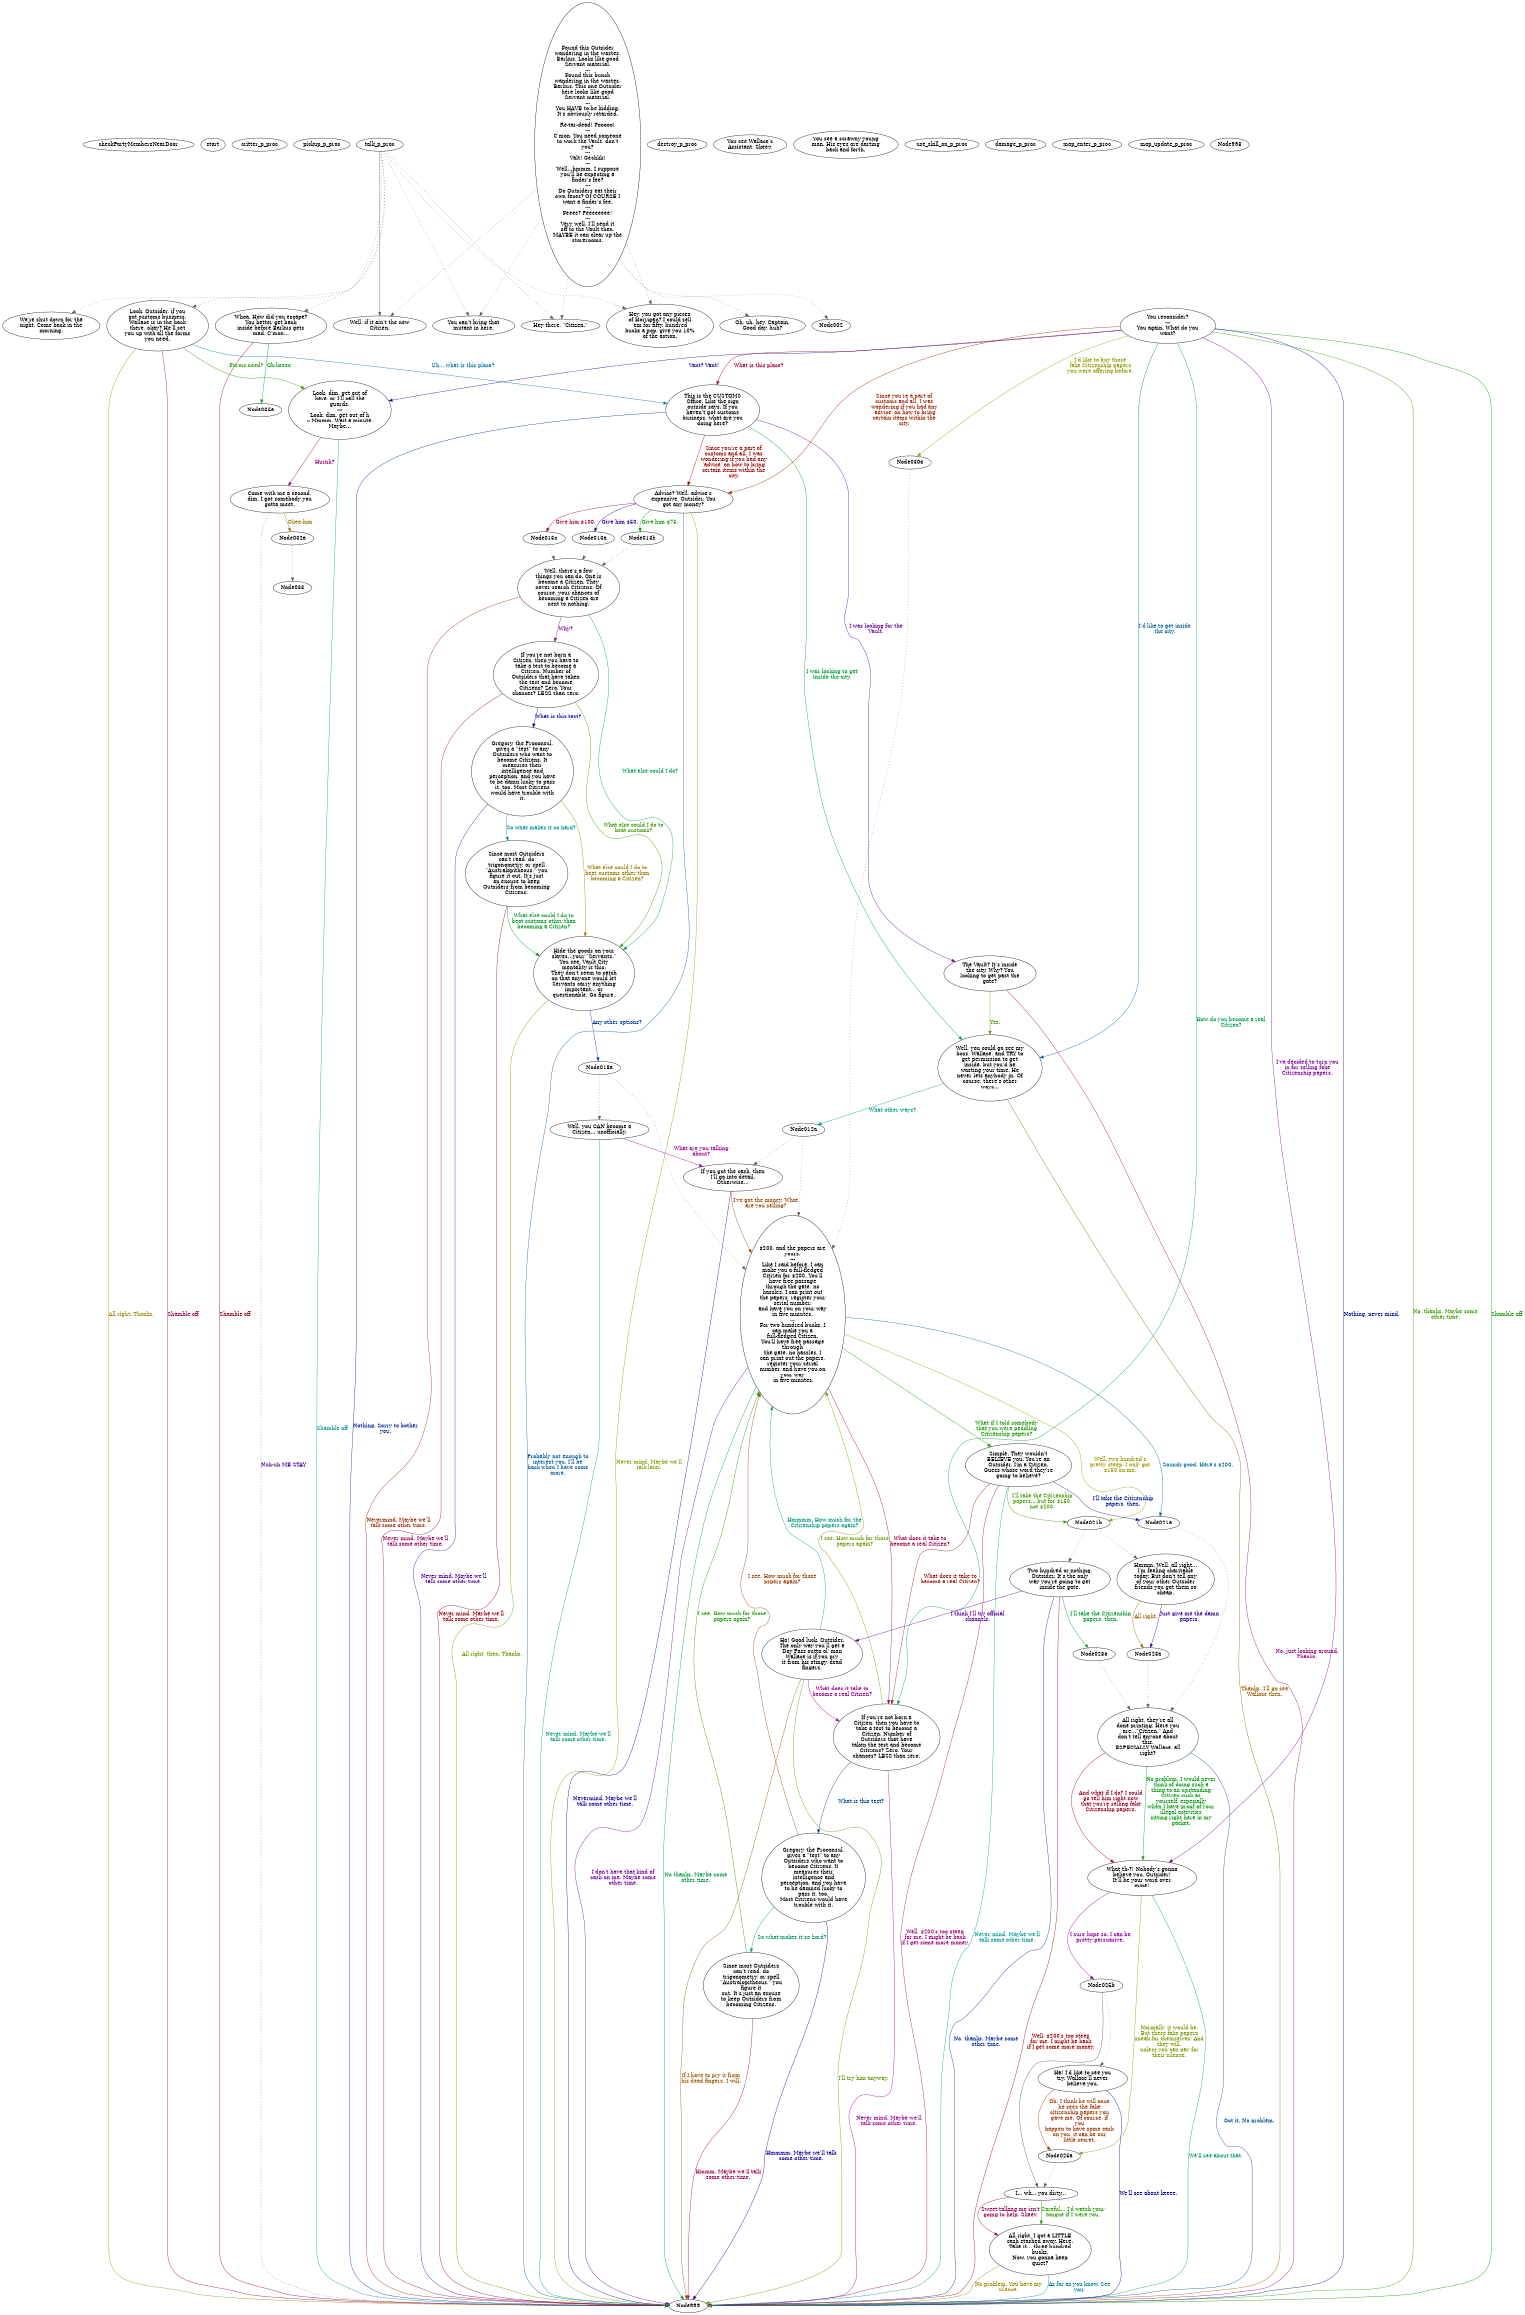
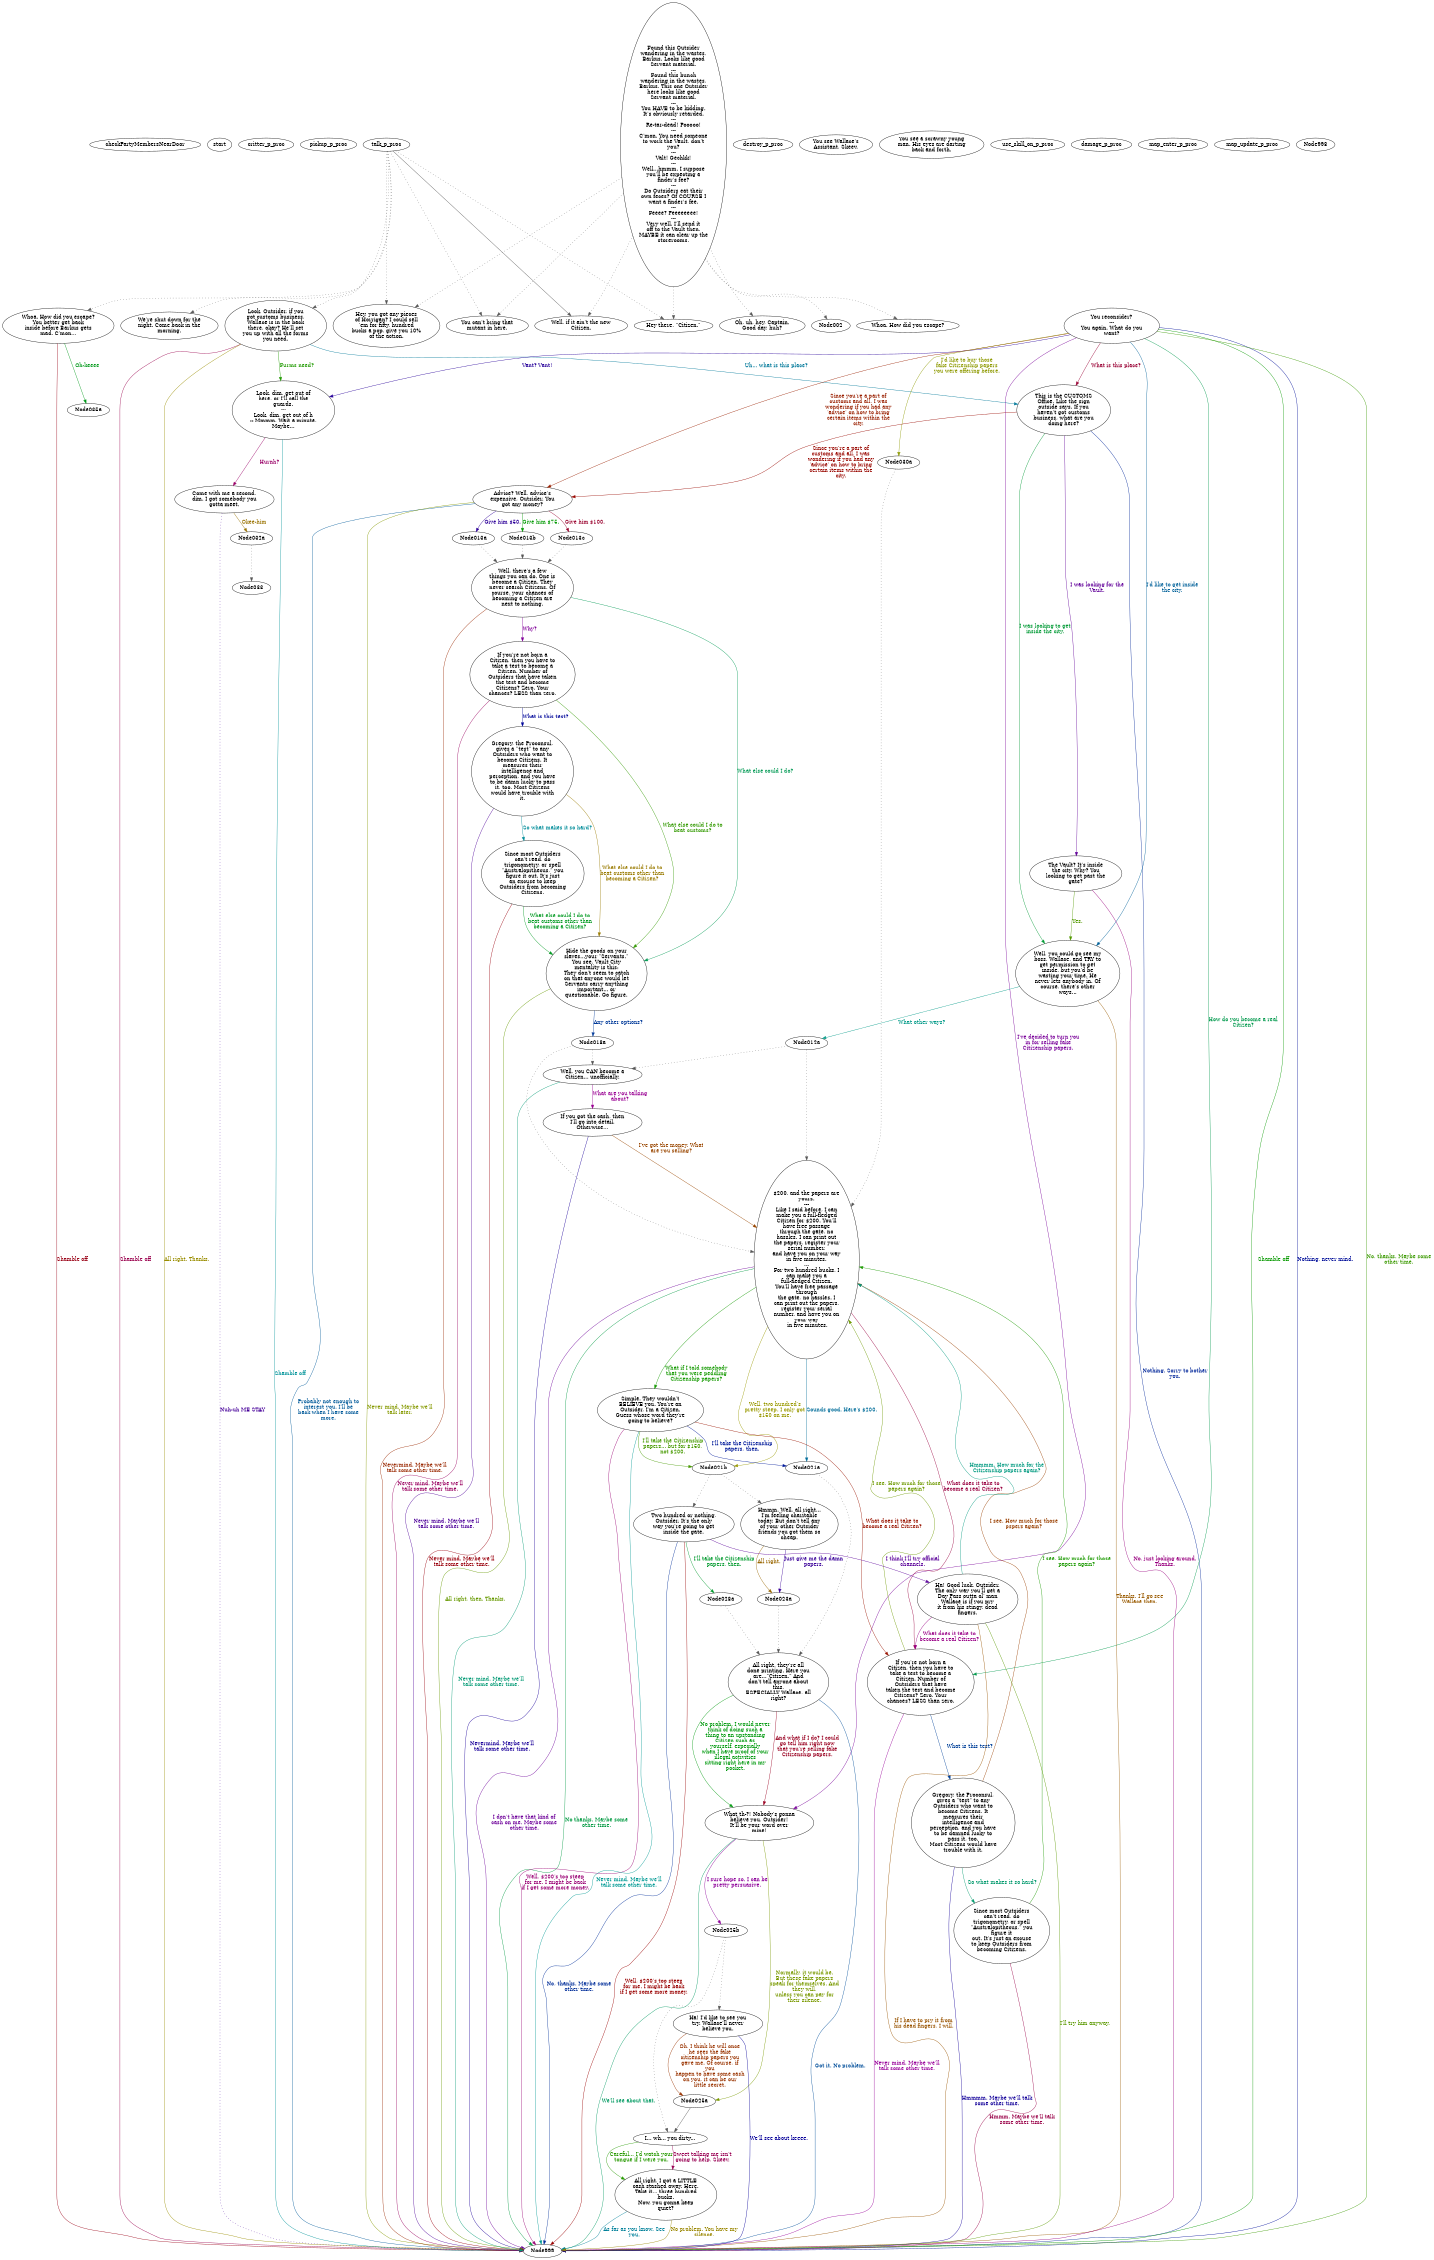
node "Whoa. How did you escape?": added
edge "Node012a" -> "If you got the cash, then I'll go into detail. Otherwise...": now "Node012a" -> "Well, you CAN become a Citizen... unofficially."
edge "Node025b" -> "I... wh... you dirty...": style solid -> dotted
edge "Node025a" -> "I... wh... you dirty...": style dotted -> solid
